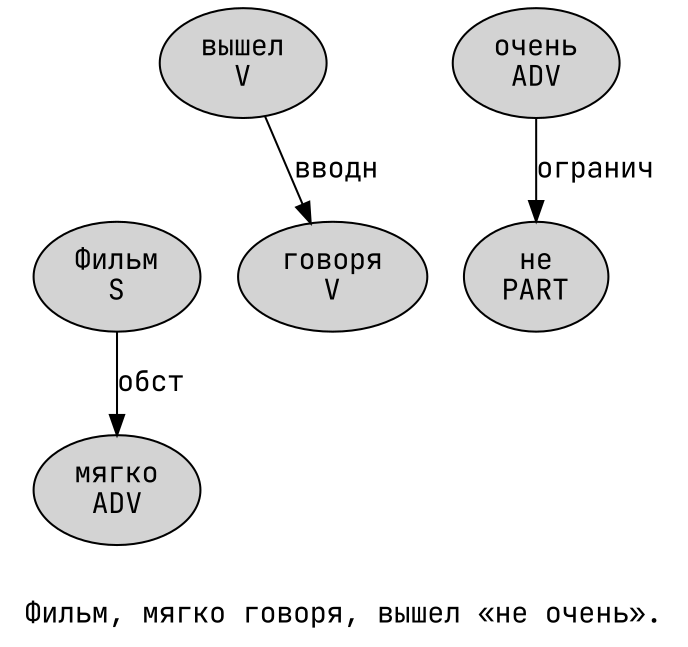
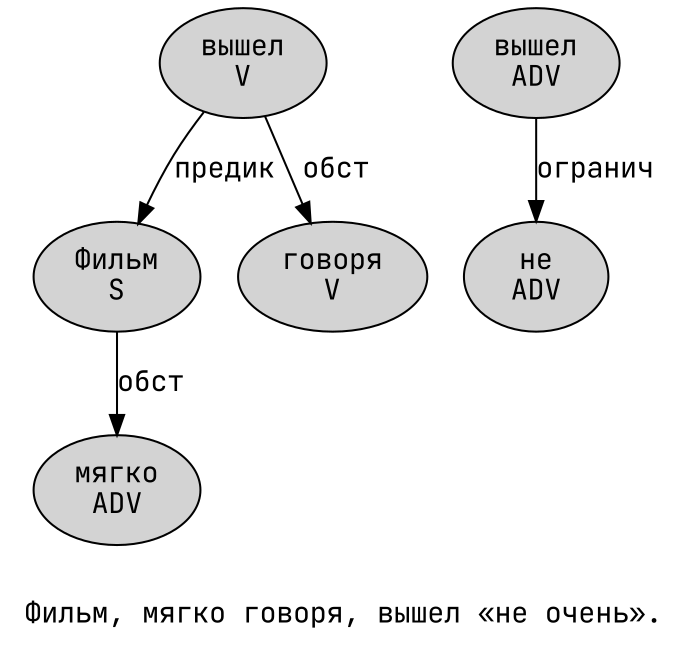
node "очень ADV": label "очень ADV" -> "вышел ADV"
edge "вышел V" -> "Фильм S": added, label "предик"
edge "вышел V" -> "говоря V": label "вводн" -> "обст"
node "не PART": label "не PART" -> "не ADV"
